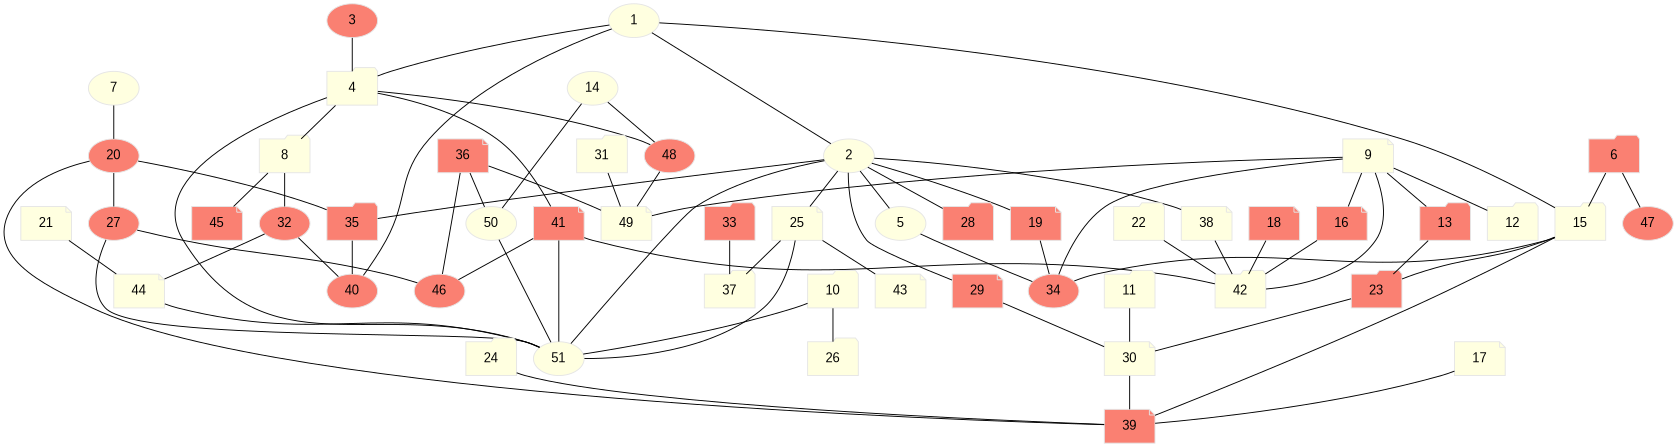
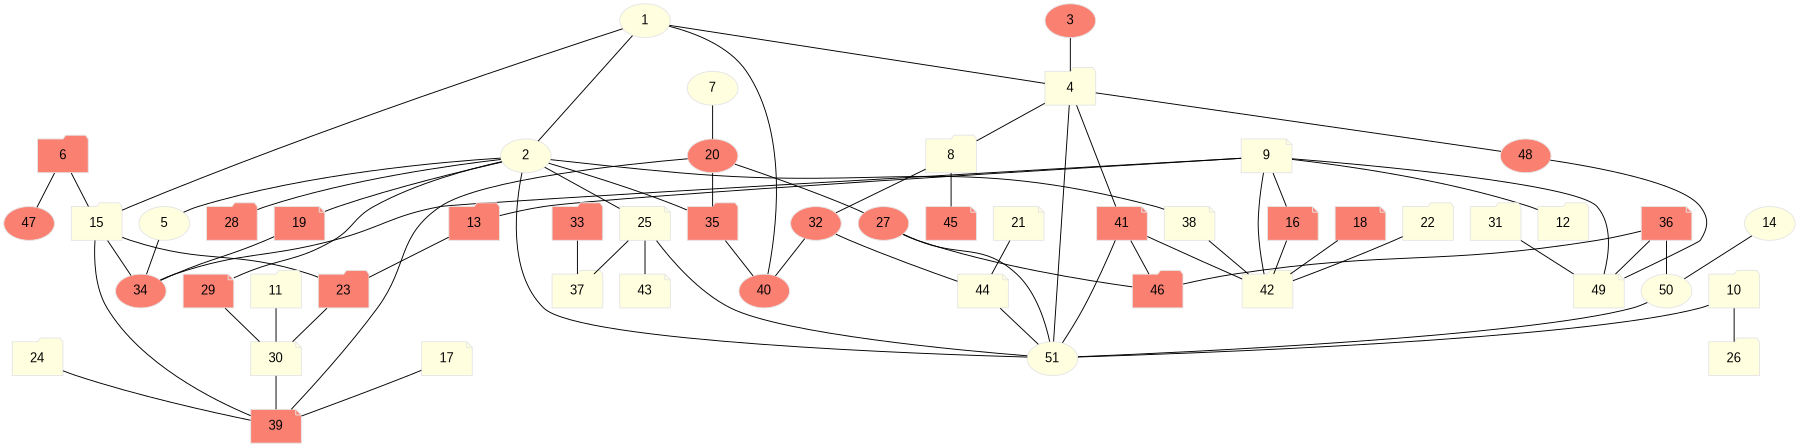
edge "14" -- "48": removed
node "46": shape ellipse -> folder
